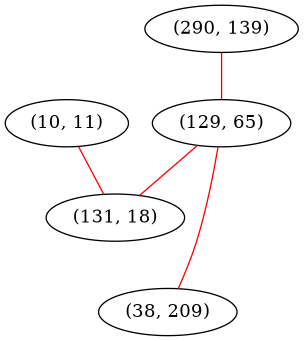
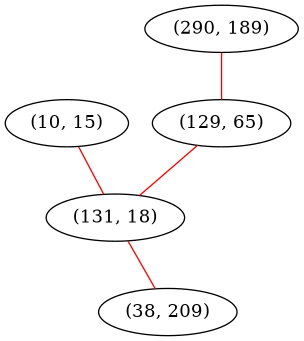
node "(290, 139)": label "(290, 139)" -> "(290, 189)"
node "(10, 11)": label "(10, 11)" -> "(10, 15)"
edge "(129, 65)" -- "(38, 209)": now "(131, 18)" -- "(38, 209)"
